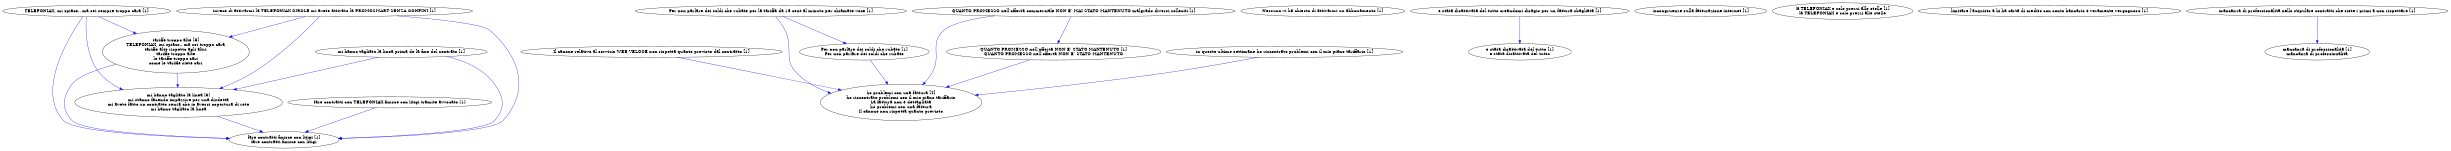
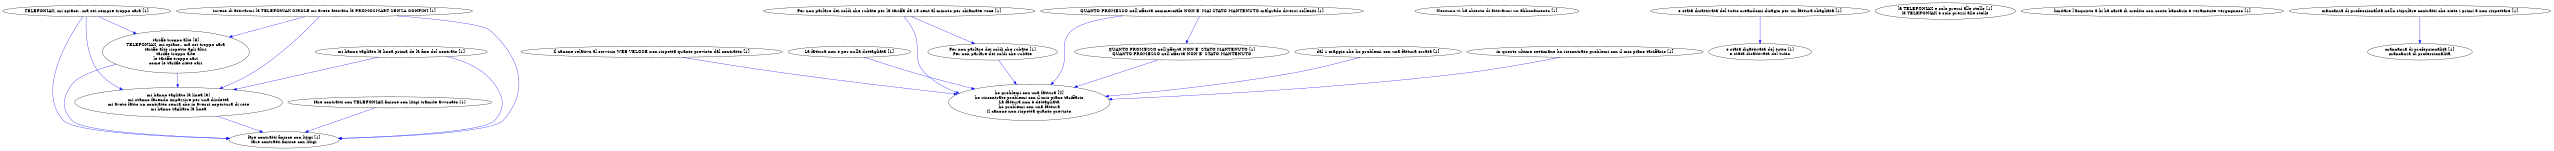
node "incongruenze sulla fatturazione internet [1]": removed
node "La fattura non è per nulla dettagliata [1]": added
node "dal 1 maggio che ho problemi con una fattura errata [1]": added
